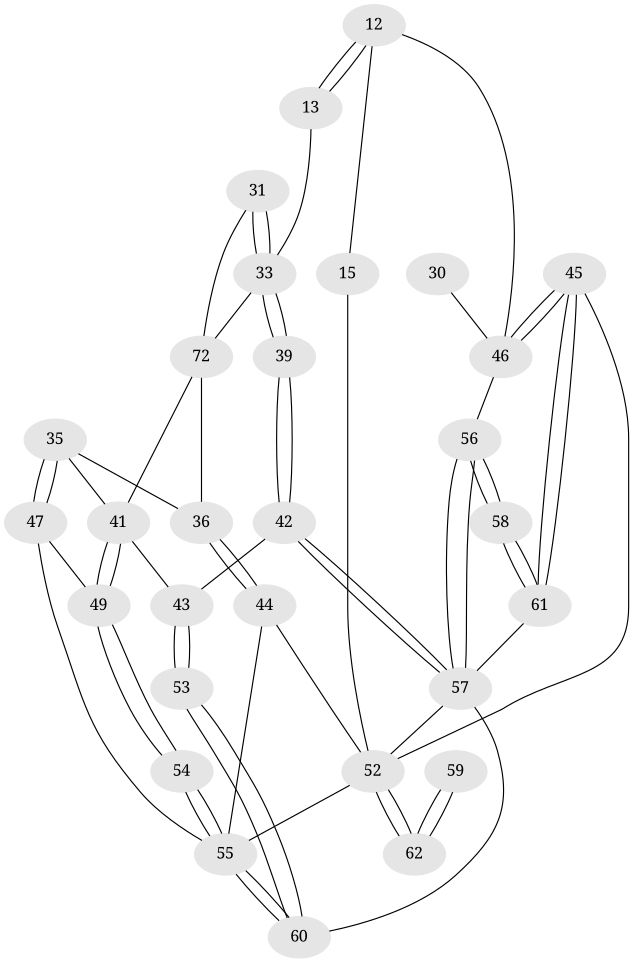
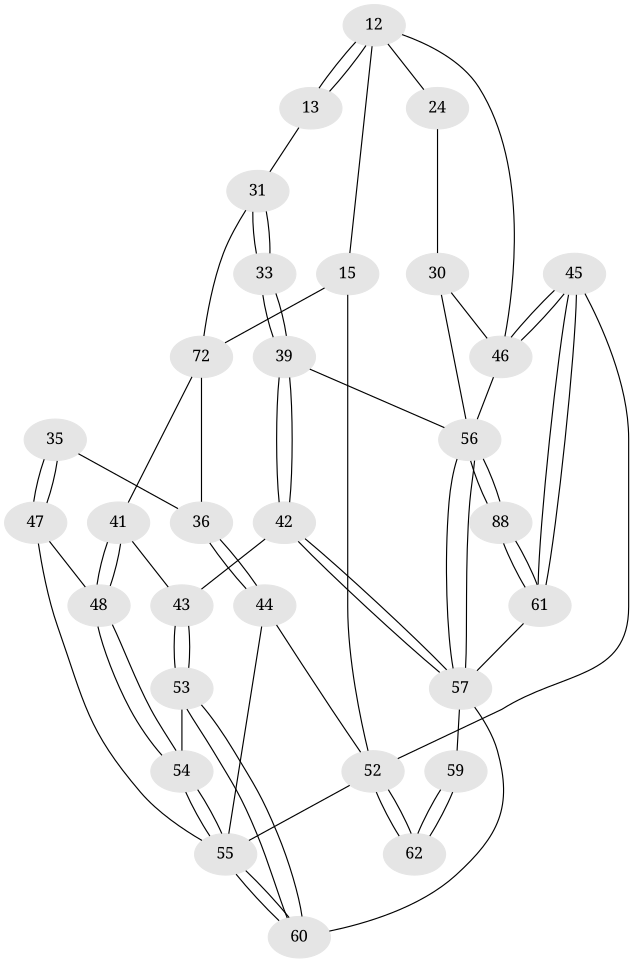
node "24": added
edge "13" -- "33": now "13" -- "31"
edge "33" -- "72": now "15" -- "72"
edge "30" -- "56": added
edge "39" -- "56": added
edge "35" -- "41": removed
node "58": label "58" -> "88"
node "49": label "49" -> "48"
edge "53" -- "54": added
edge "57" -- "52": now "57" -- "59"
